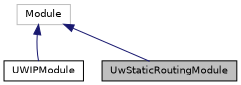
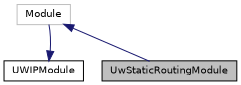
edge "UWIPModule" -> "Module": reversed
